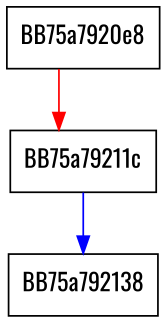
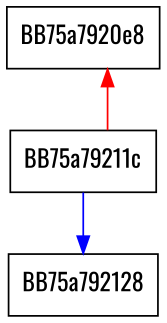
edge "BB75a7920e8" -> "BB75a79211c": reversed
node "BB75a792138": label "BB75a792138" -> "BB75a792128"
